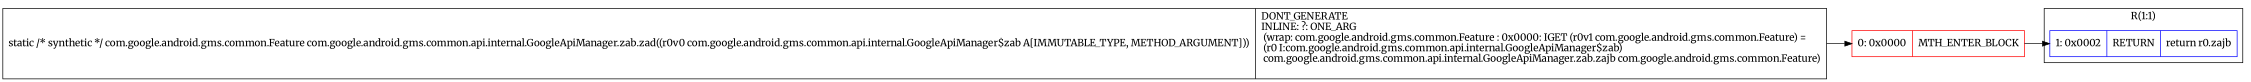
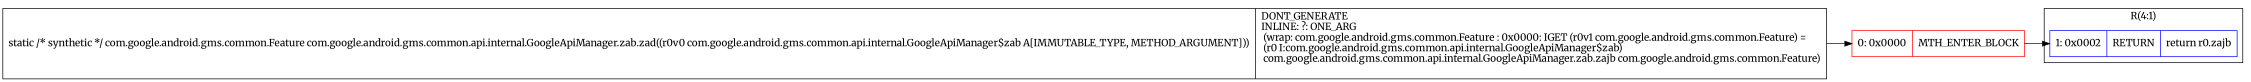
cluster "R(1:1)": label "R(1:1)" -> "R(4:1)"
